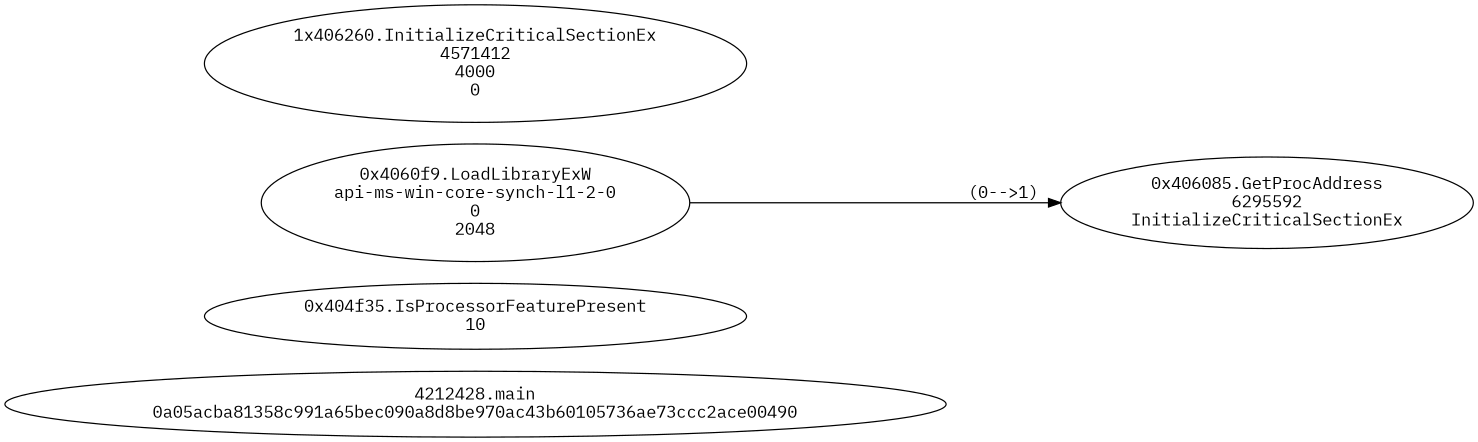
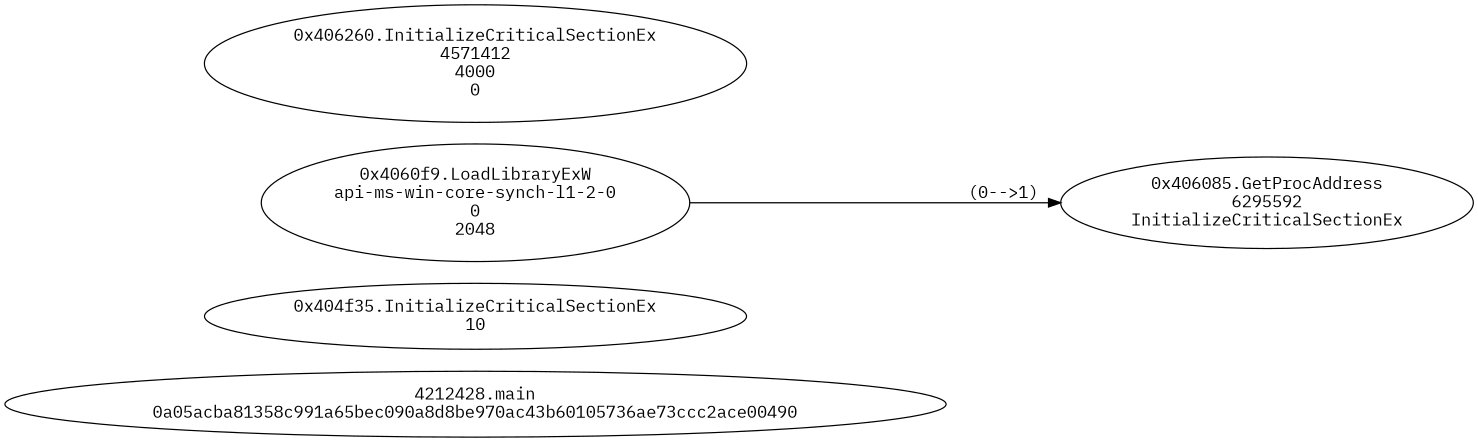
node "1x406260.InitializeCriticalSectionEx 4571412 4000 0": label "1x406260.InitializeCriticalSectionEx 4571412 4000 0" -> "0x406260.InitializeCriticalSectionEx 4571412 4000 0"
node "0x404f35.IsProcessorFeaturePresent 10": label "0x404f35.IsProcessorFeaturePresent 10" -> "0x404f35.InitializeCriticalSectionEx 10"
